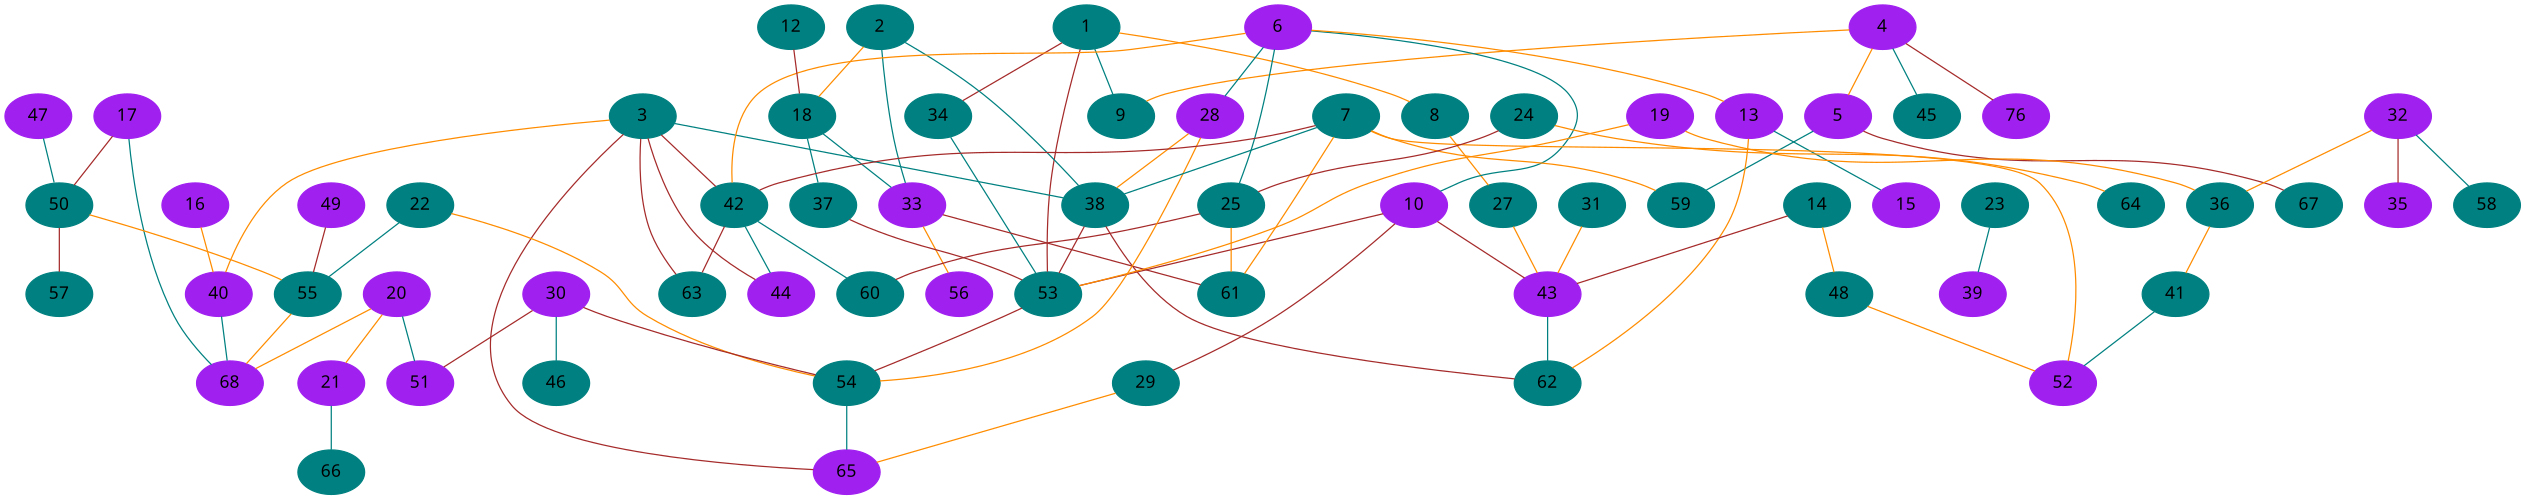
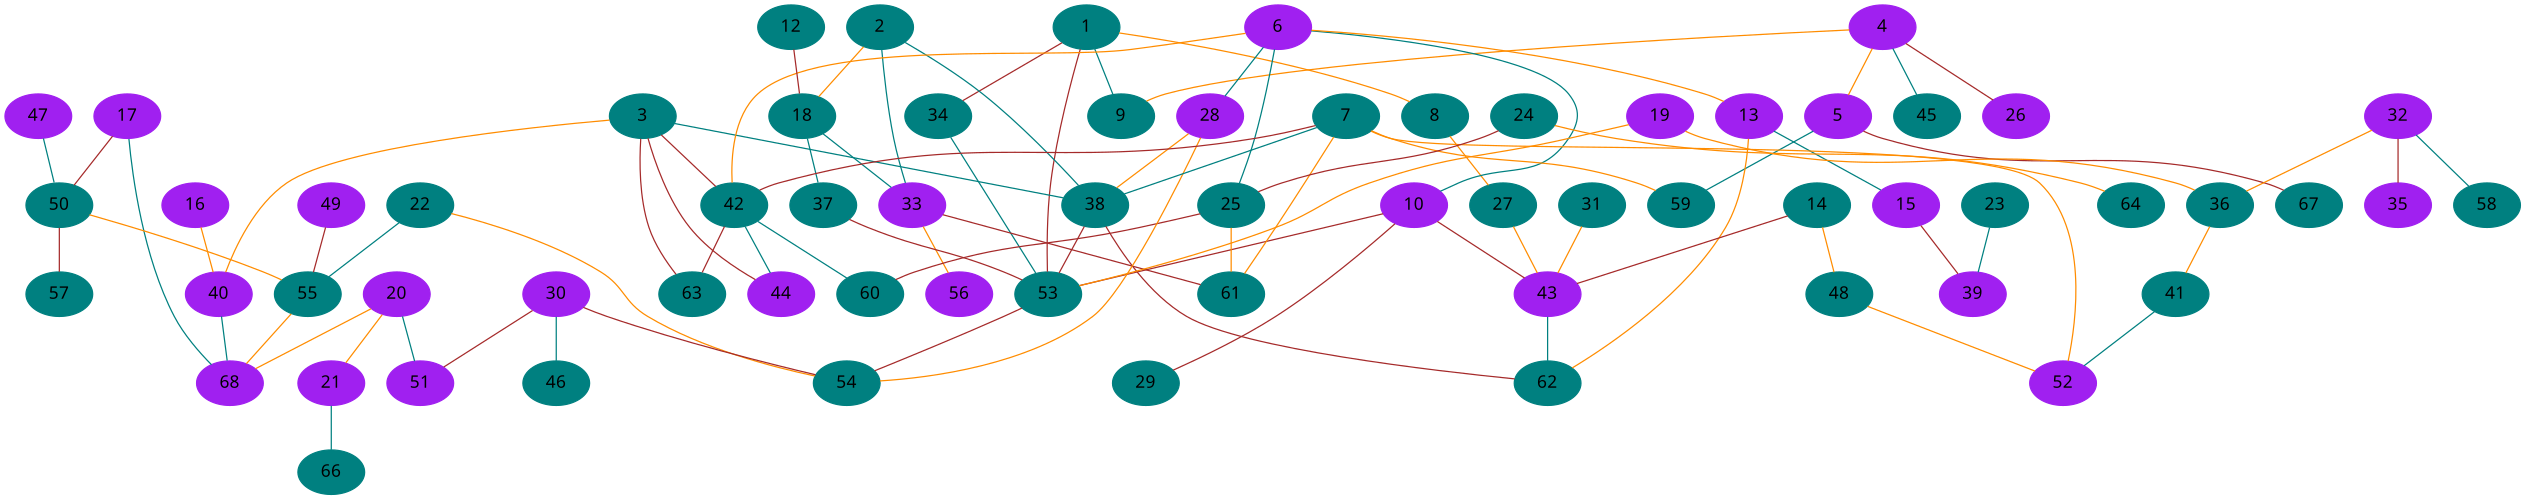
node "76": label "76" -> "26"
edge "15" -- "39": added
node "65": removed
